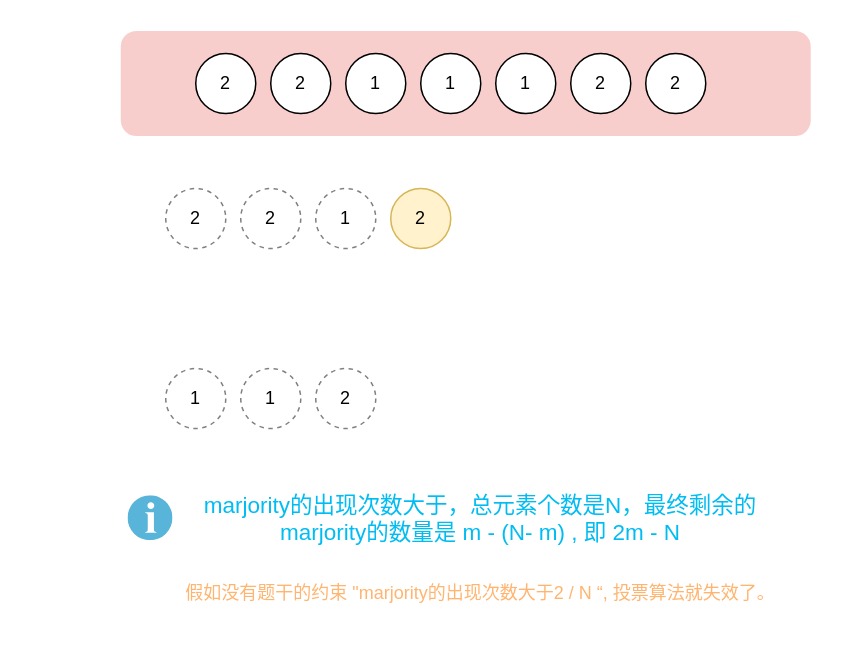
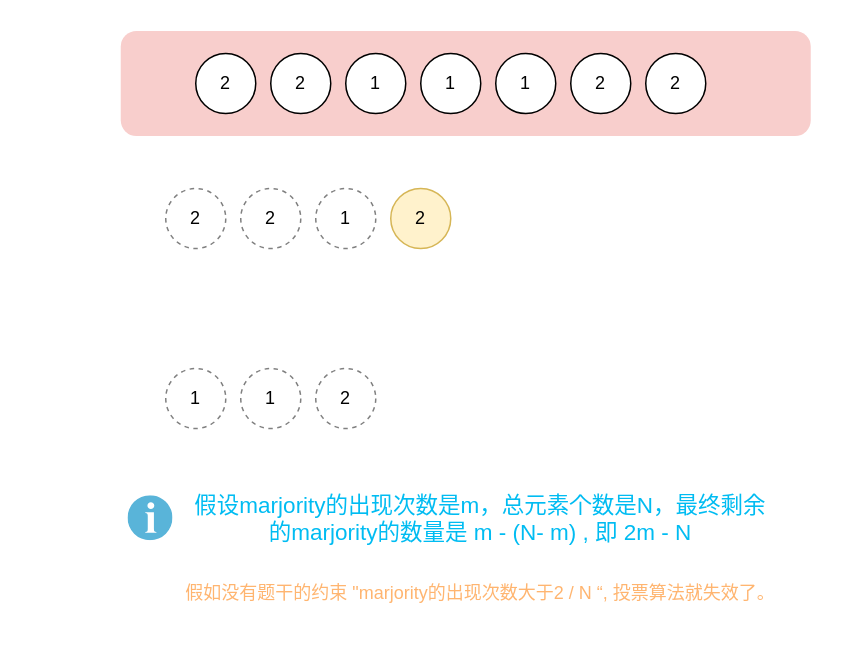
node "marjority的出现次数大于，总元素个数是N，最终剩余的marjority的数量是 m - (N- m) , 即 2m - N": label "marjority的出现次数大于，总元素个数是N，最终剩余的marjority的数量是 m - (N- m) , 即 2m - N" -> "假设marjority的出现次数是m，总元素个数是N，最终剩余的marjority的数量是 m - (N- m) , 即 2m - N"
